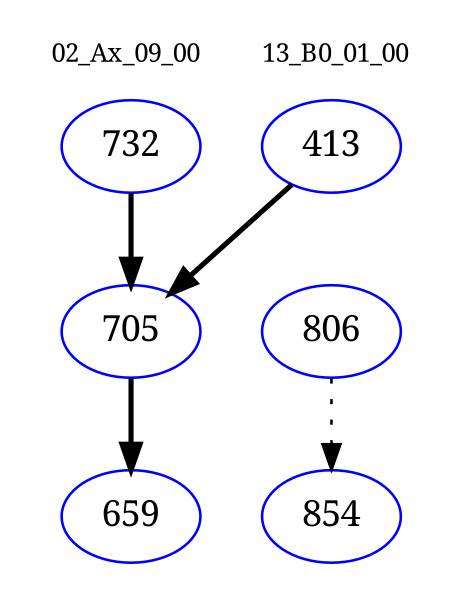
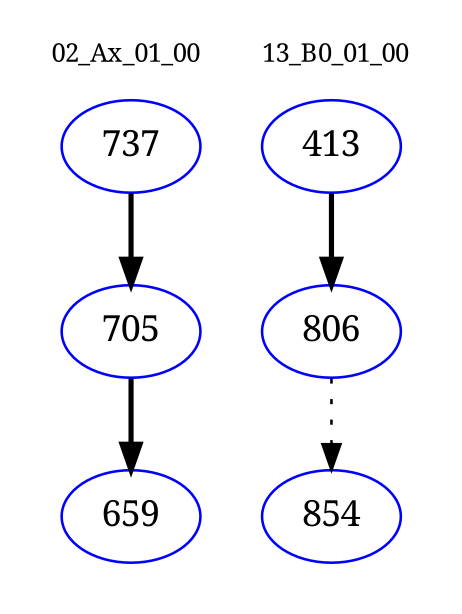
cluster "02_Ax_09_00": label "02_Ax_09_00" -> "02_Ax_01_00"
node "732": label "732" -> "737"
edge "413" -> "705": now "413" -> "806"
